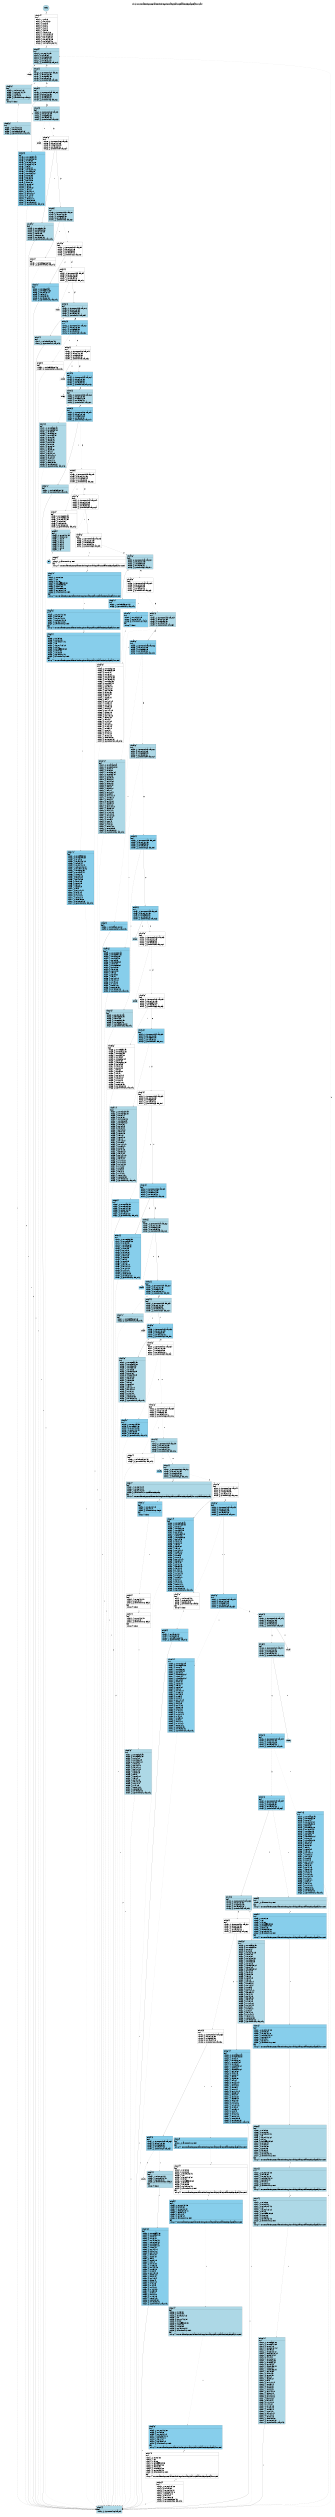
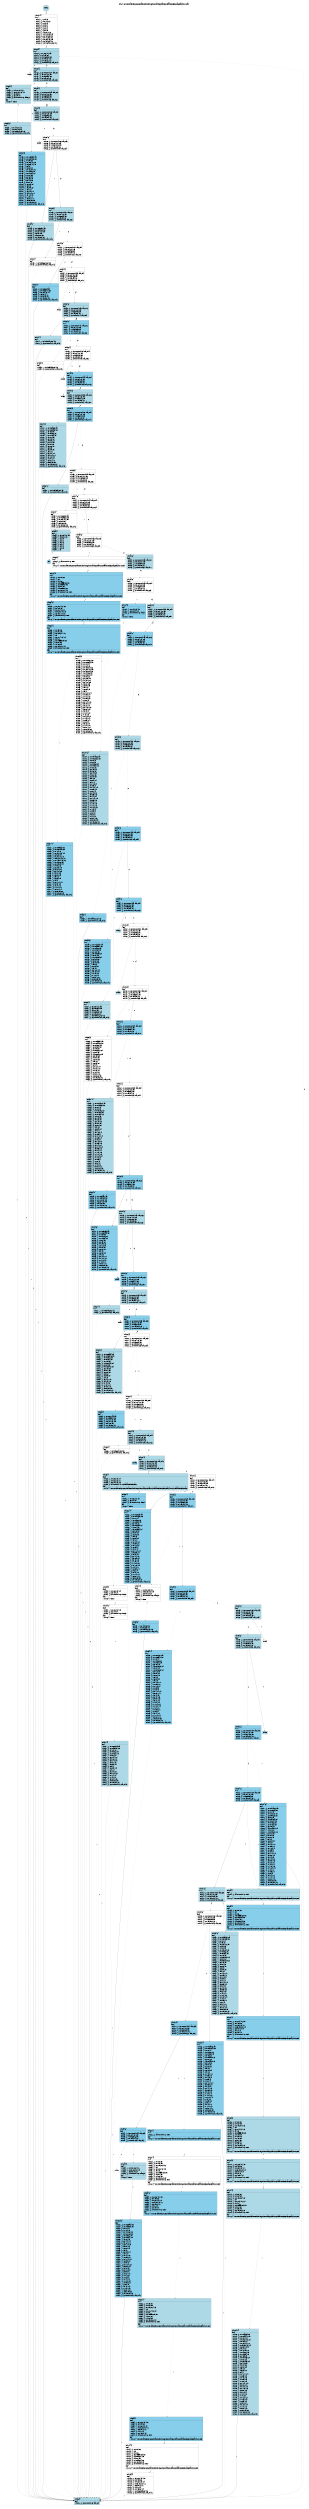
node "0x402351 [12]": removed
node "0x401d78 [28]": fillcolor white -> skyblue
